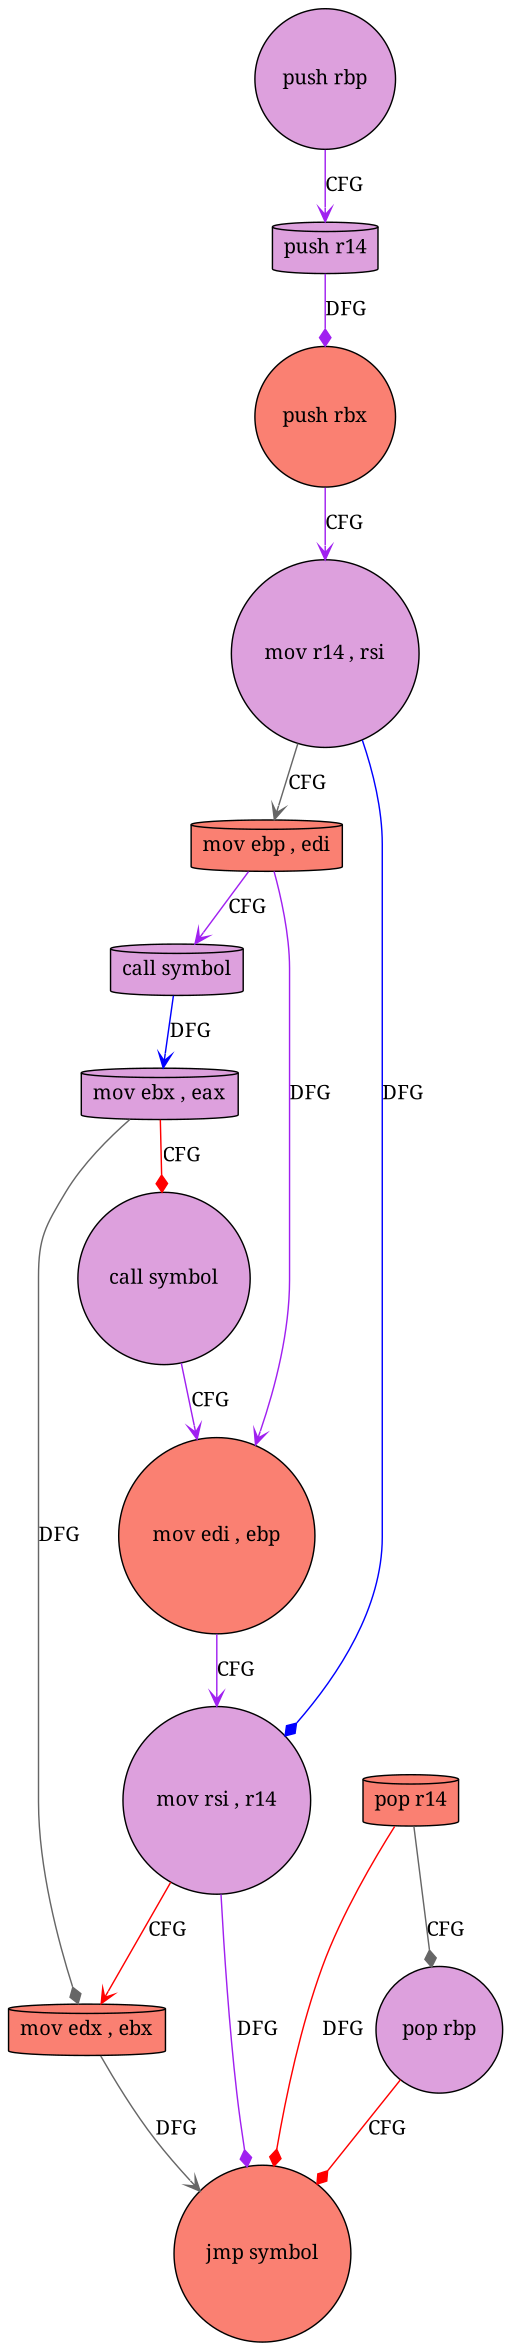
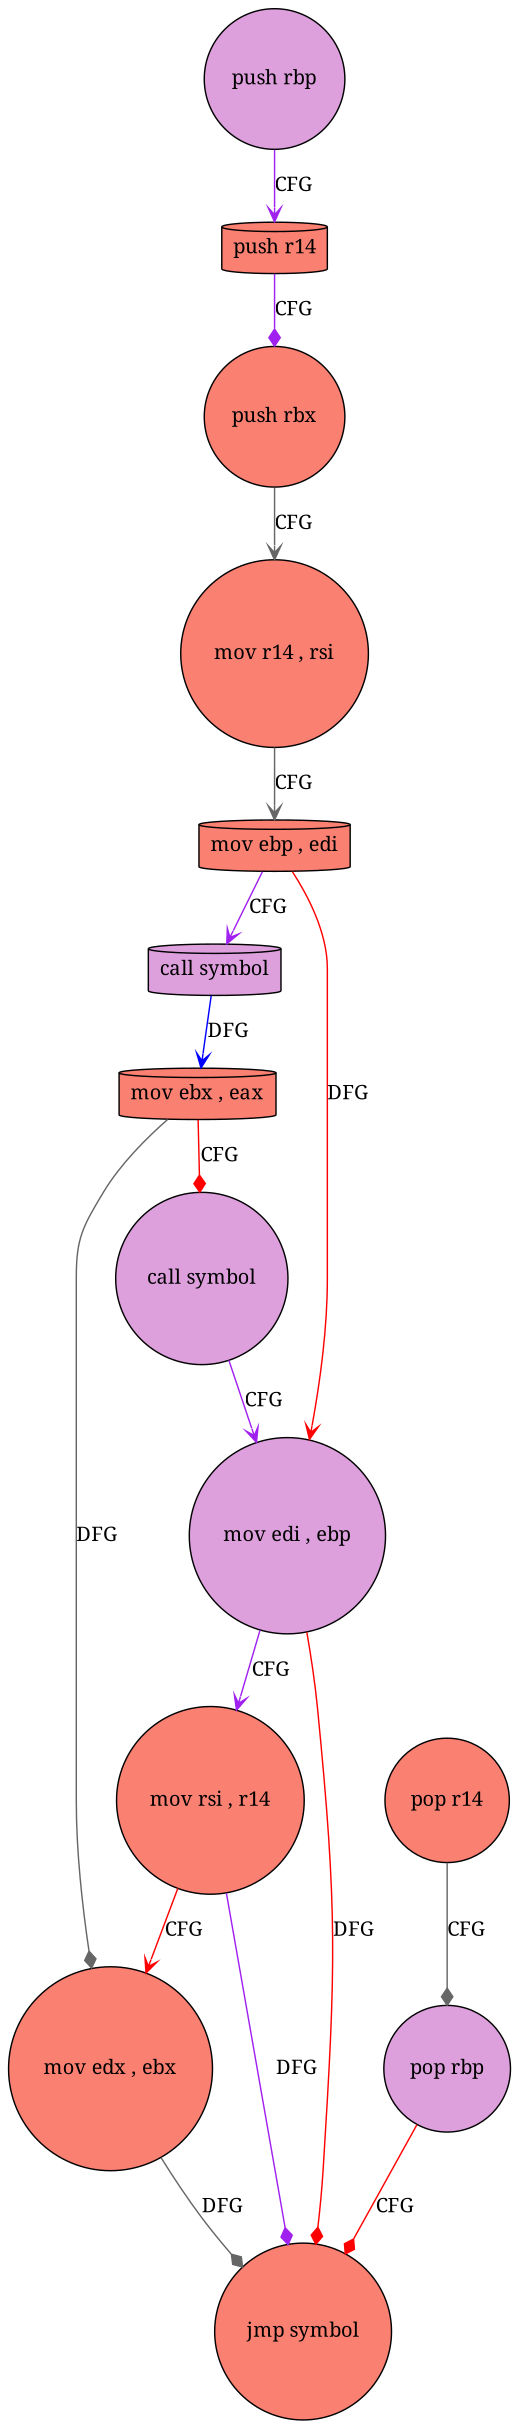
node "push r14": fillcolor plum -> salmon
edge "push r14" -> "push rbx": label "DFG" -> "CFG"
edge "push rbx" -> "mov r14 , rsi": color purple -> gray40
node "mov r14 , rsi": fillcolor plum -> salmon
node "mov ebx , eax": fillcolor plum -> salmon
edge "mov ebp , edi" -> "mov edi , ebp": color purple -> red
edge "mov r14 , rsi" -> "mov rsi , r14": removed, label "DFG"
node "mov edi , ebp": fillcolor salmon -> plum
node "mov rsi , r14": fillcolor plum -> salmon
node "pop r14": shape cylinder -> circle
edge "pop r14" -> "jmp symbol": now "mov edi , ebp" -> "jmp symbol"
node "mov edx , ebx": shape cylinder -> circle
edge "mov edx , ebx" -> "jmp symbol": arrowhead vee -> diamond
